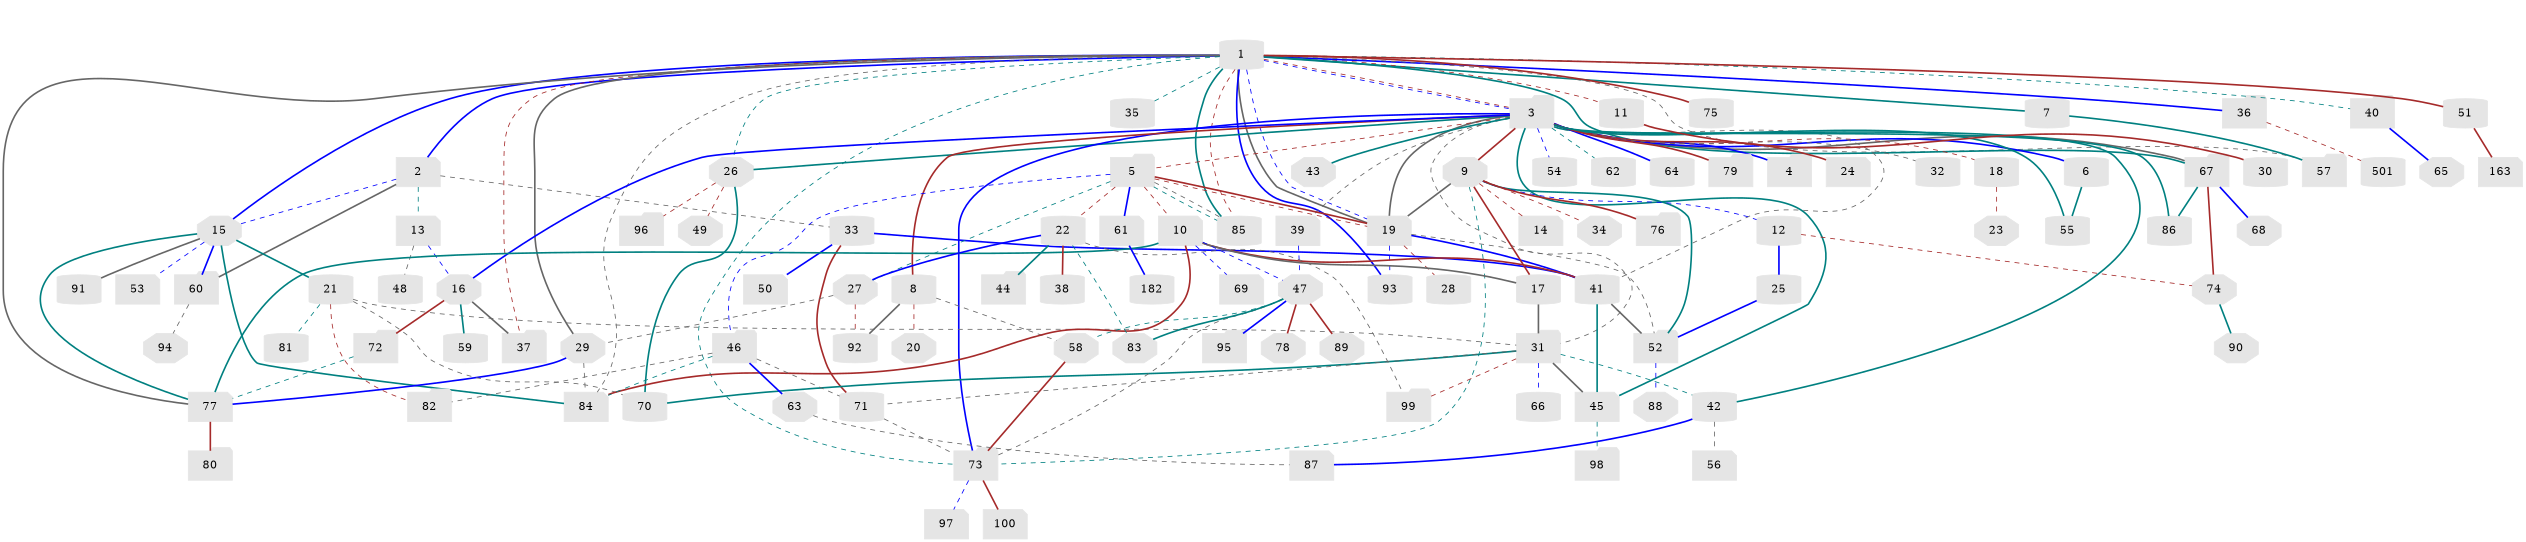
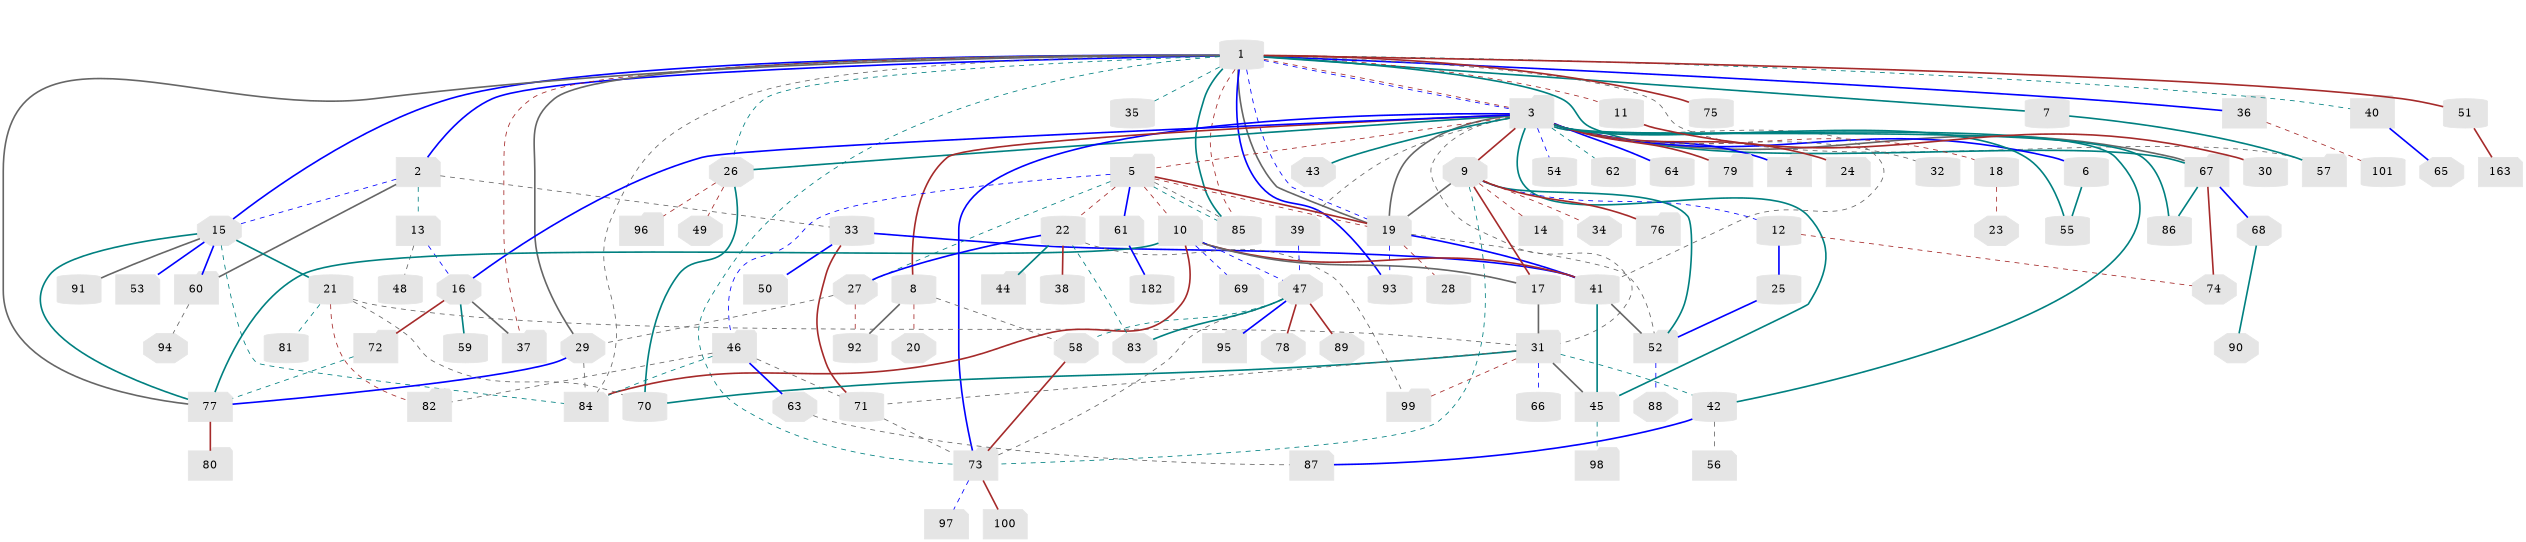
node "501": label "501" -> "101"
edge "15" -- "53": style dashed -> bold
edge "74" -- "90": now "68" -- "90"
edge "15" -- "84": style bold -> dashed
